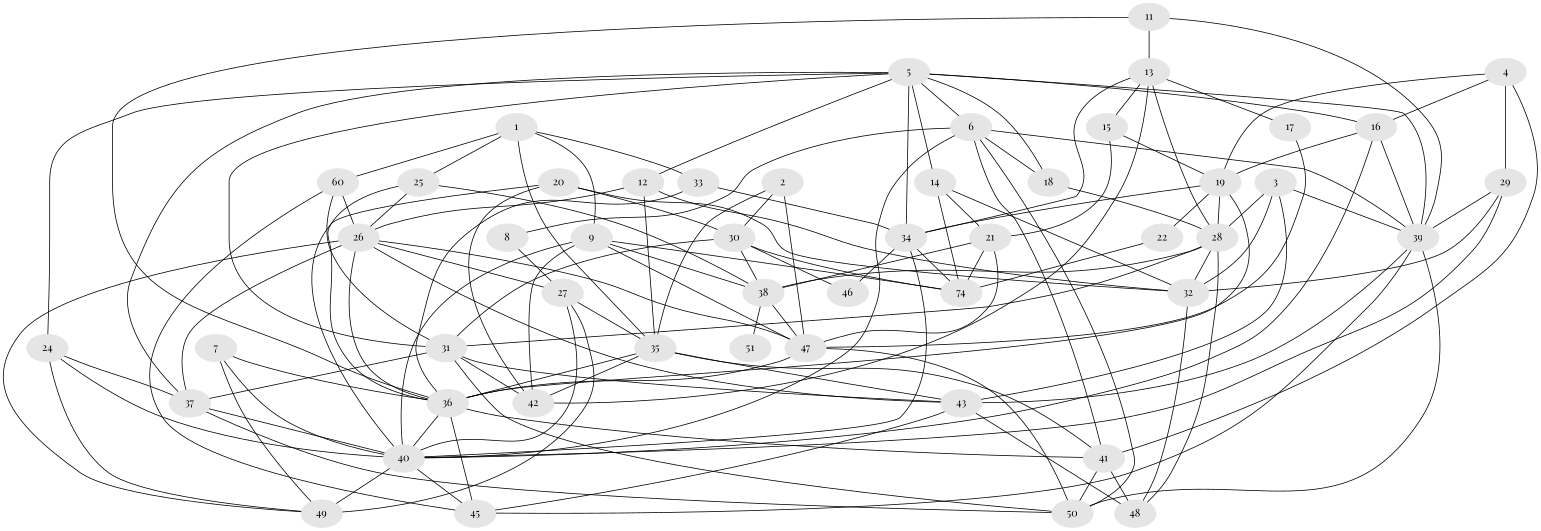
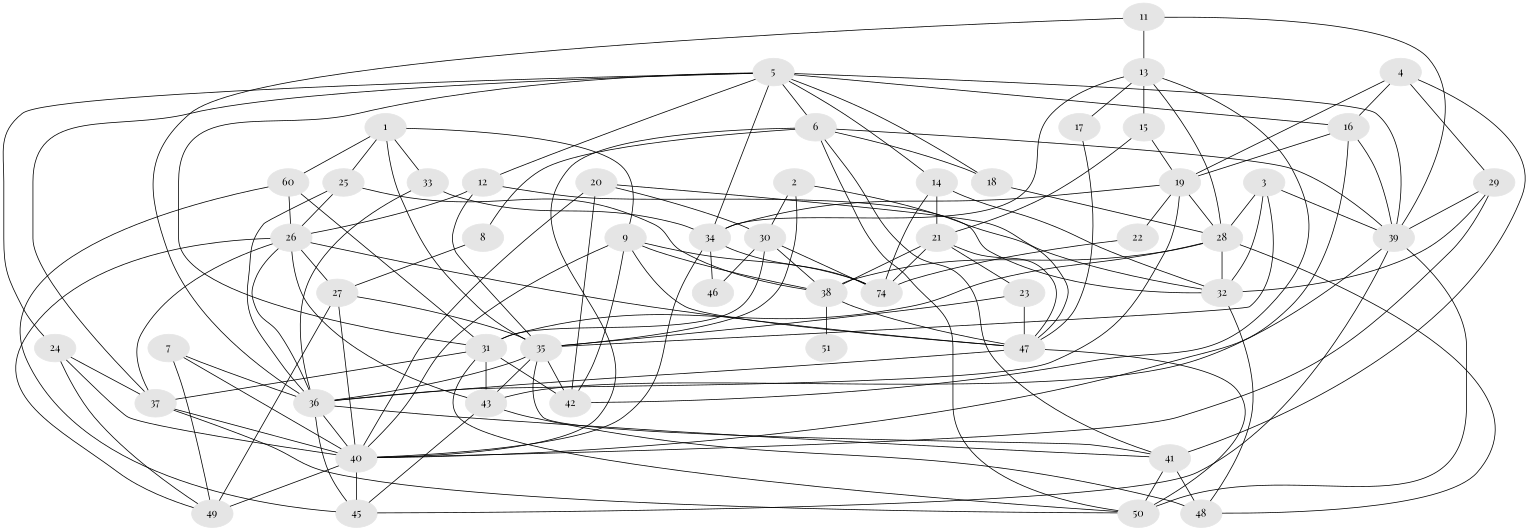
node "23": added
edge "3" -- "43": now "3" -- "35"
